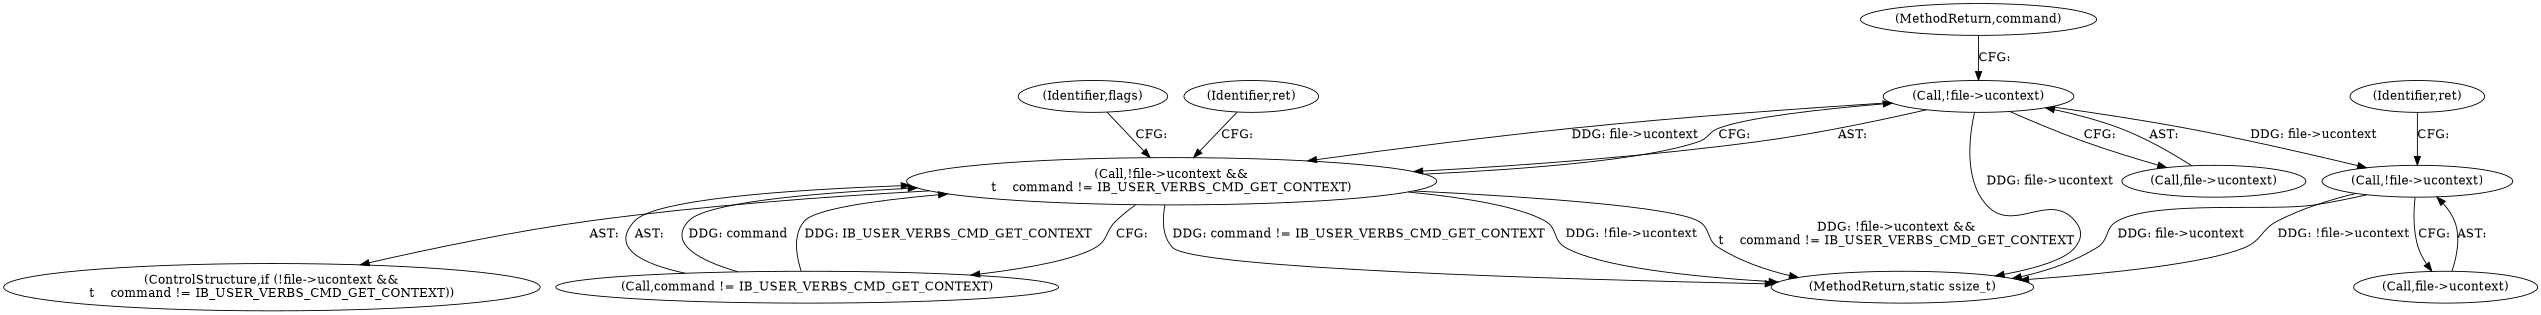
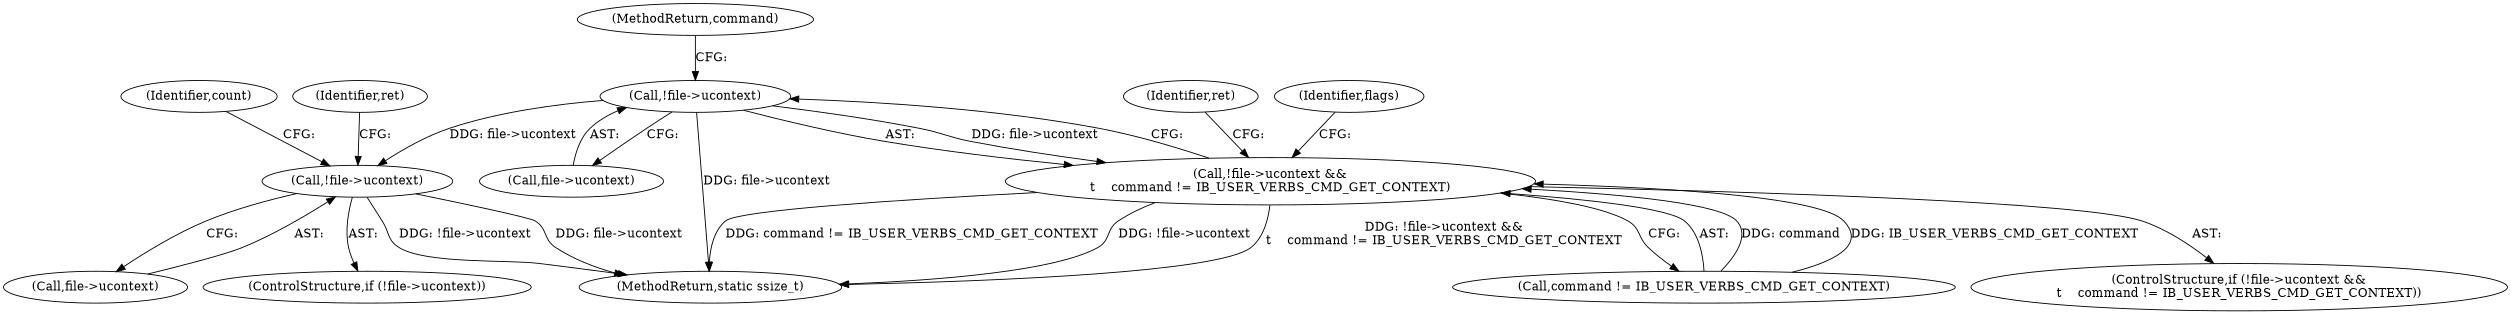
node "(Identifier,count)": added
node "(ControlStructure,if (!file->ucontext))": added
